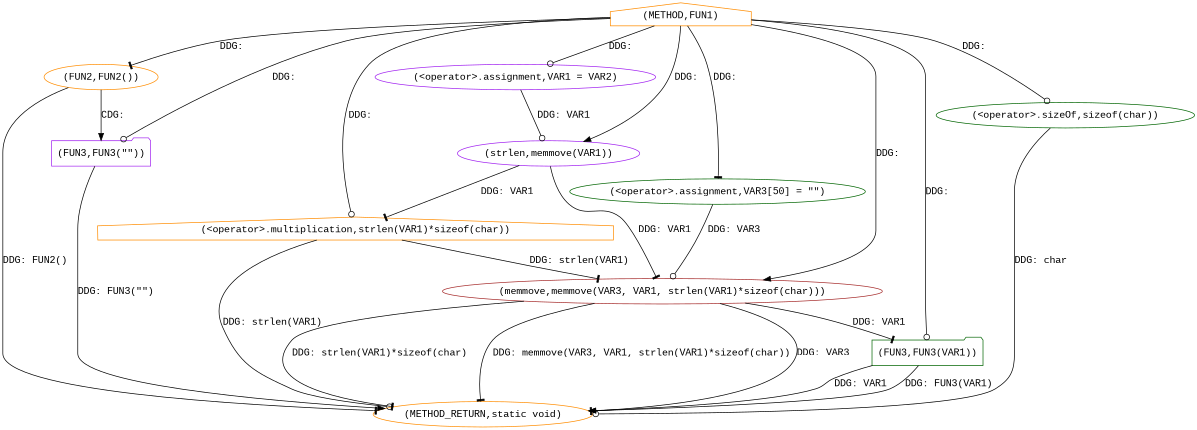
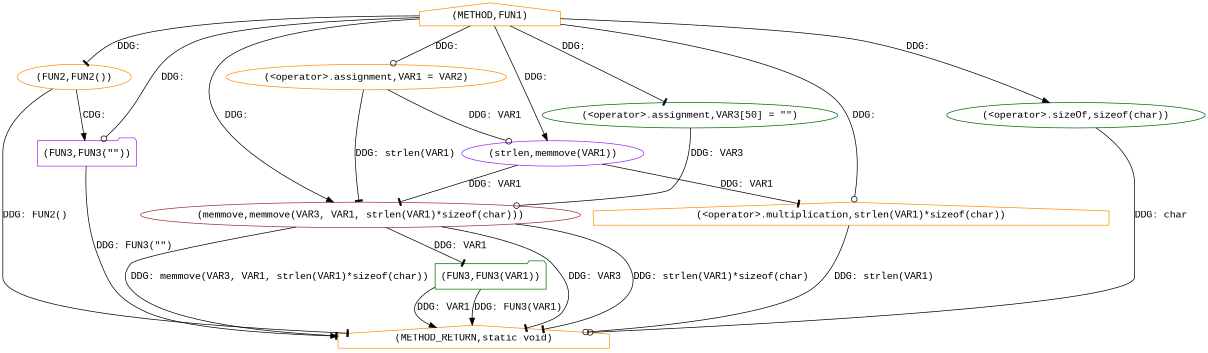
edge "(METHOD,FUN1)" -> "(<operator>.sizeOf,sizeof(char))": arrowhead odot -> normal
node "(<operator>.assignment,VAR1 = VAR2)": color purple -> darkorange
edge "(METHOD,FUN1)" -> "(FUN3,FUN3(VAR1))": removed, label "DDG:"
edge "(<operator>.multiplication,strlen(VAR1)*sizeof(char))" -> "(memmove,memmove(VAR3, VAR1, strlen(VAR1)*sizeof(char)))": now "(<operator>.assignment,VAR1 = VAR2)" -> "(memmove,memmove(VAR3, VAR1, strlen(VAR1)*sizeof(char)))"
node "(METHOD_RETURN,static void)": shape ellipse -> house
